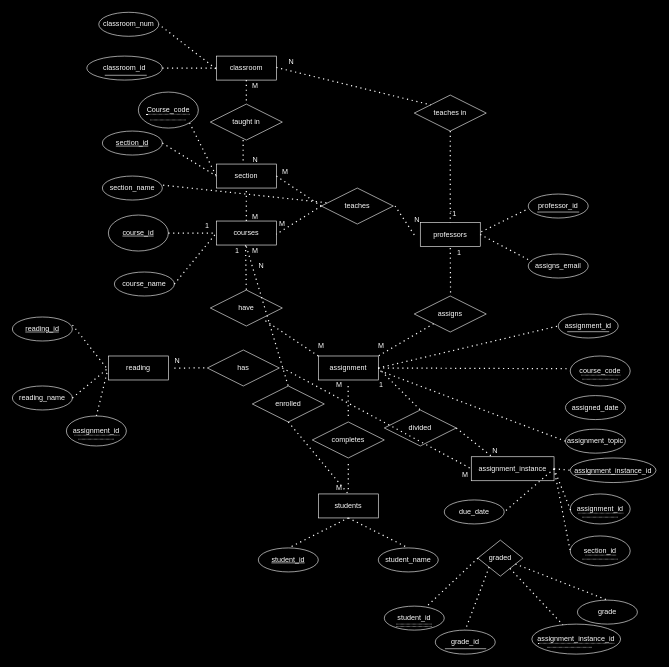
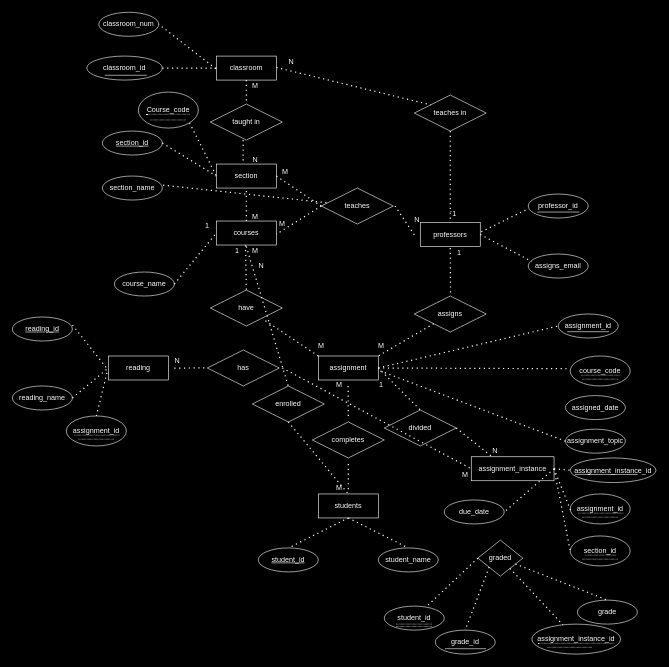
node "course_id": removed
edge "course_id" -- "courses": removed
